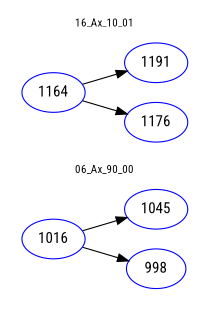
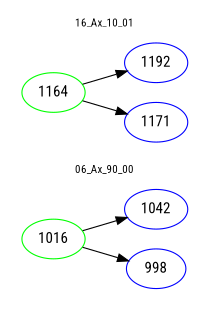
node "1191": label "1191" -> "1192"
node "1164": color blue -> green
node "1176": label "1176" -> "1171"
node "1045": label "1045" -> "1042"
node "1016": color blue -> green
